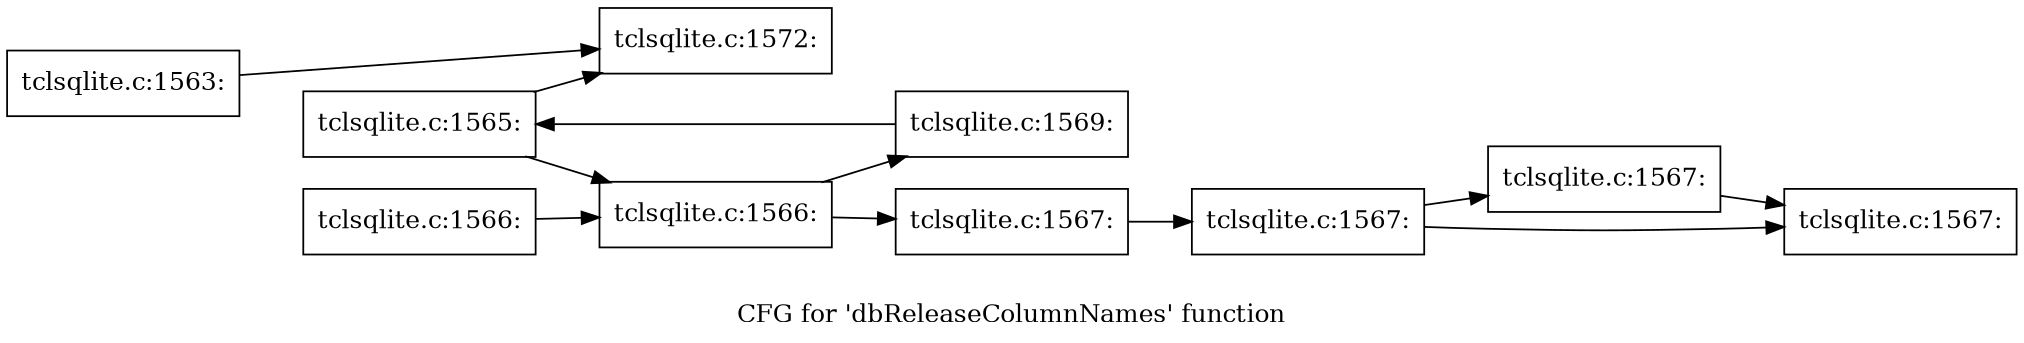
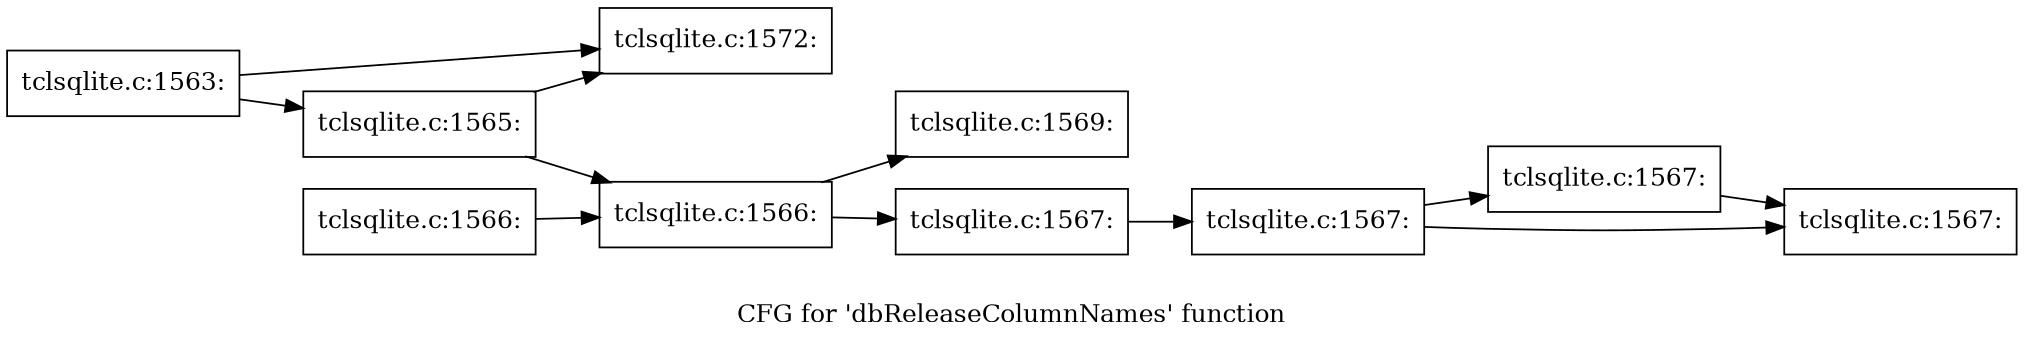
edge "tclsqlite.c:1569:" -> "tclsqlite.c:1565:": now "tclsqlite.c:1563:" -> "tclsqlite.c:1565:"
